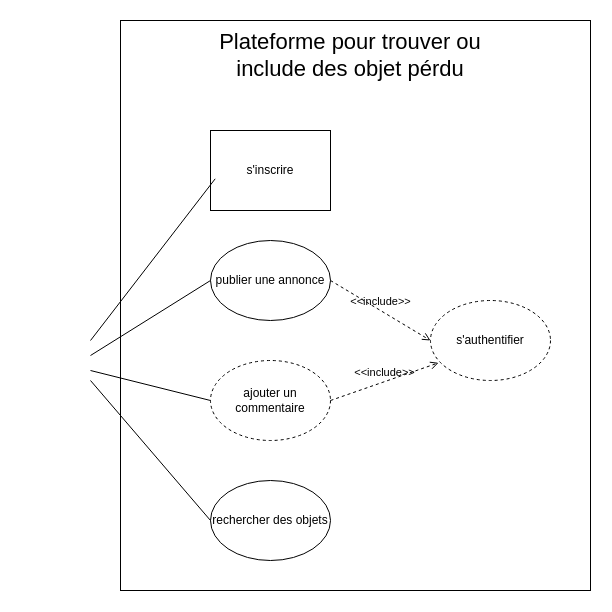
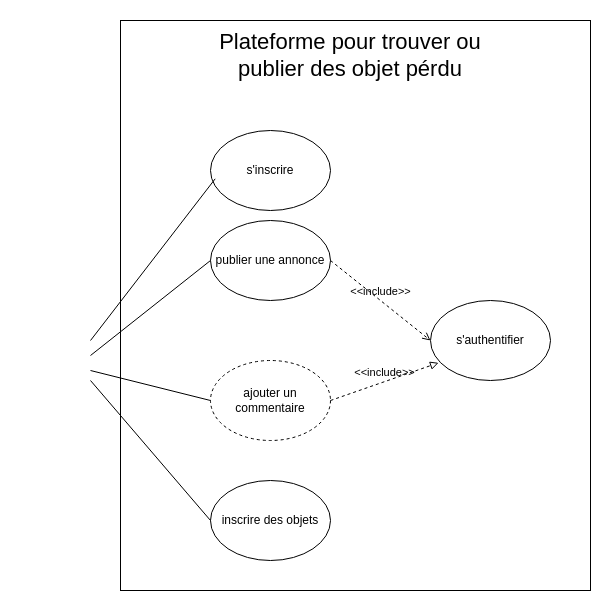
node "Plateforme pour trouver ou include des objet pérdu": label "Plateforme pour trouver ou include des objet pérdu" -> "Plateforme pour trouver ou publier des objet pérdu"
node "s'inscrire": shape rectangle -> ellipse
node "publier une annonce": moved (271, 281) -> (271, 261)
node "s'authentifier": style dashed -> solid
edge "ajouter un commentaire" -> "s'authentifier": arrowhead open -> block
node "rechercher des objets": label "rechercher des objets" -> "inscrire des objets"
